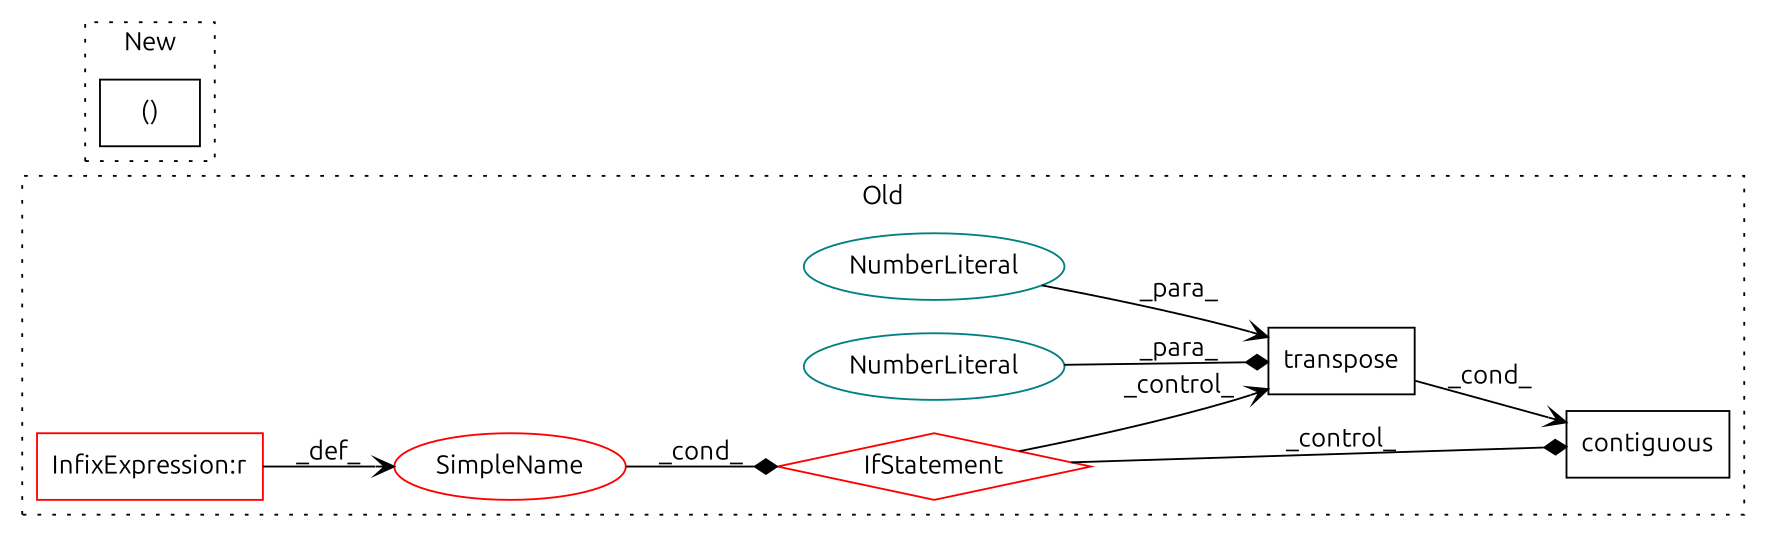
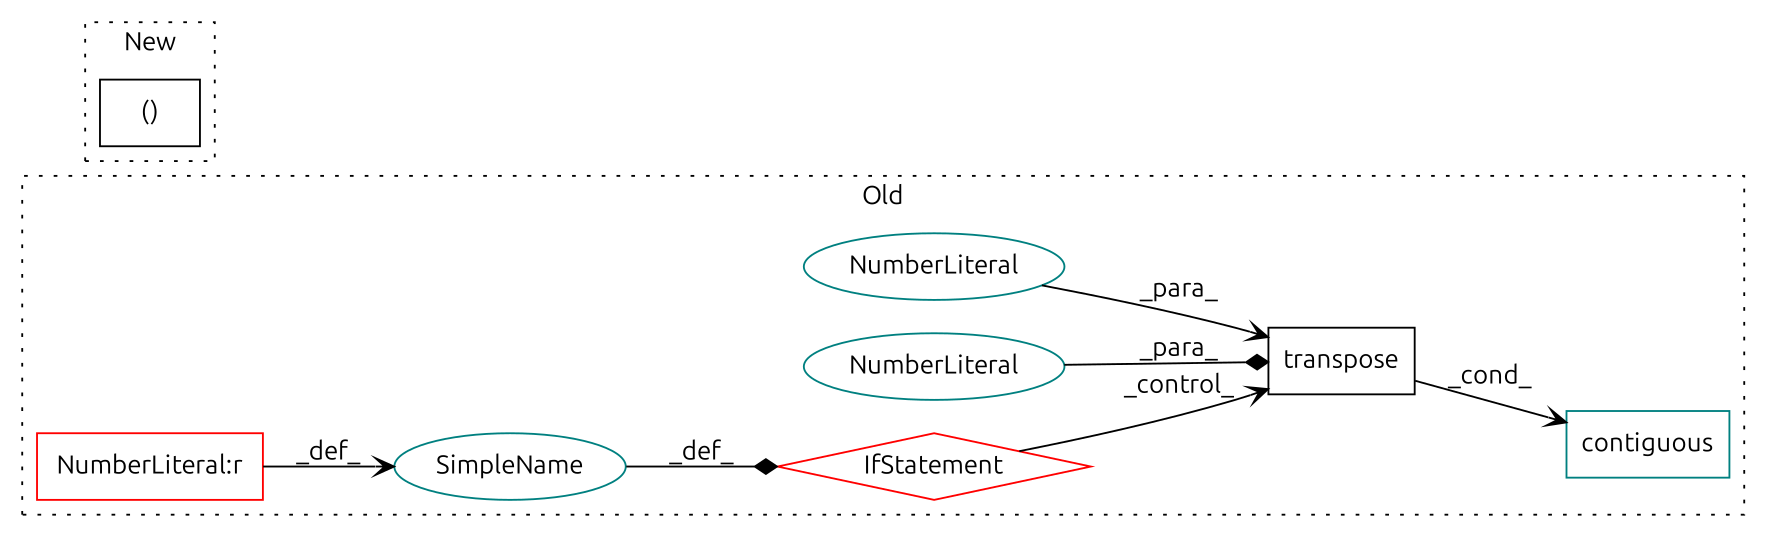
node "contiguous": color black -> teal
edge "SimpleName" -> "IfStatement": label "_cond_" -> "_def_"
edge "IfStatement" -> "contiguous": removed, label "_control_"
node "InfixExpression:r": label "InfixExpression:r" -> "NumberLiteral:r"
node "SimpleName": color red -> teal
